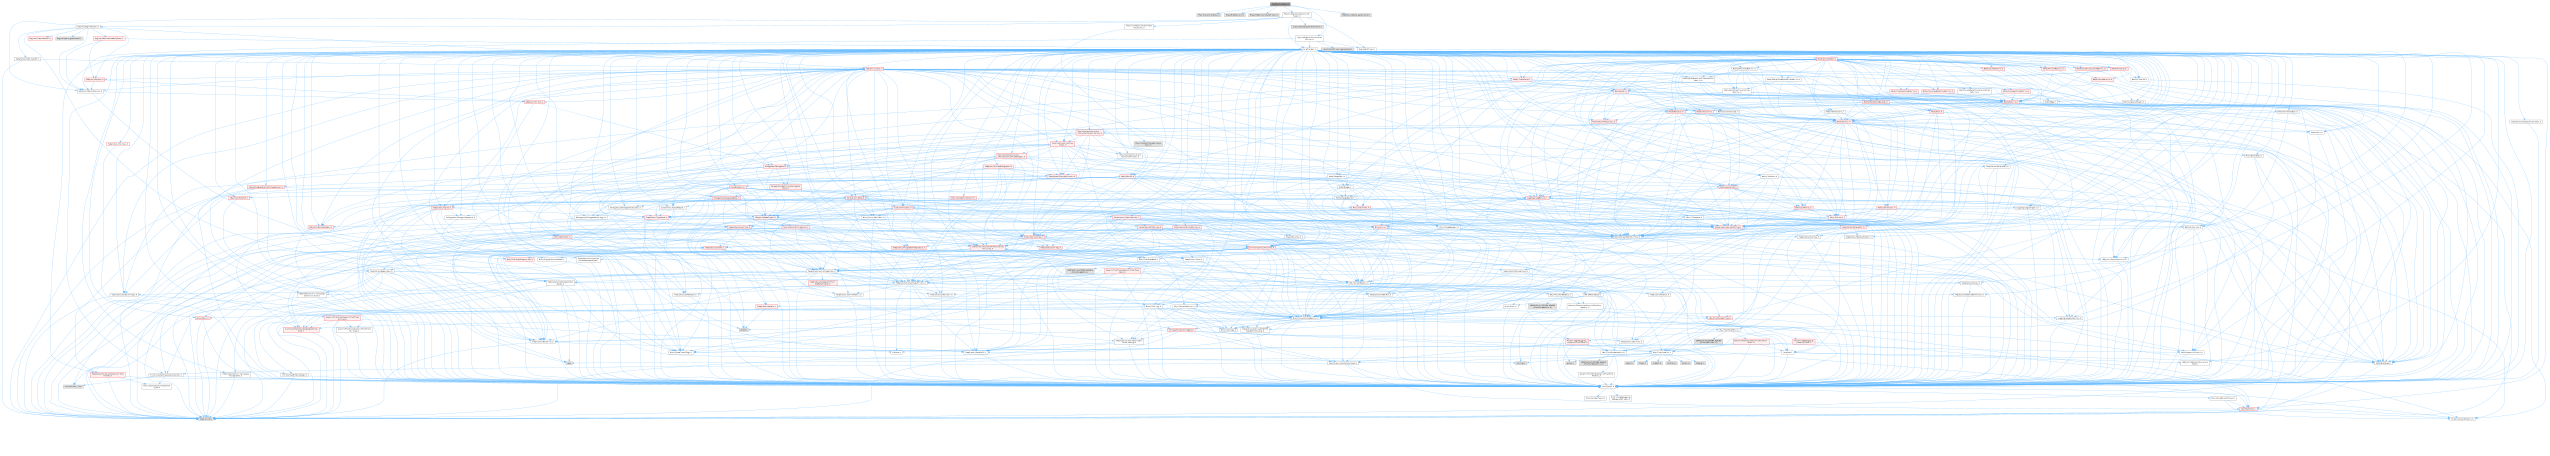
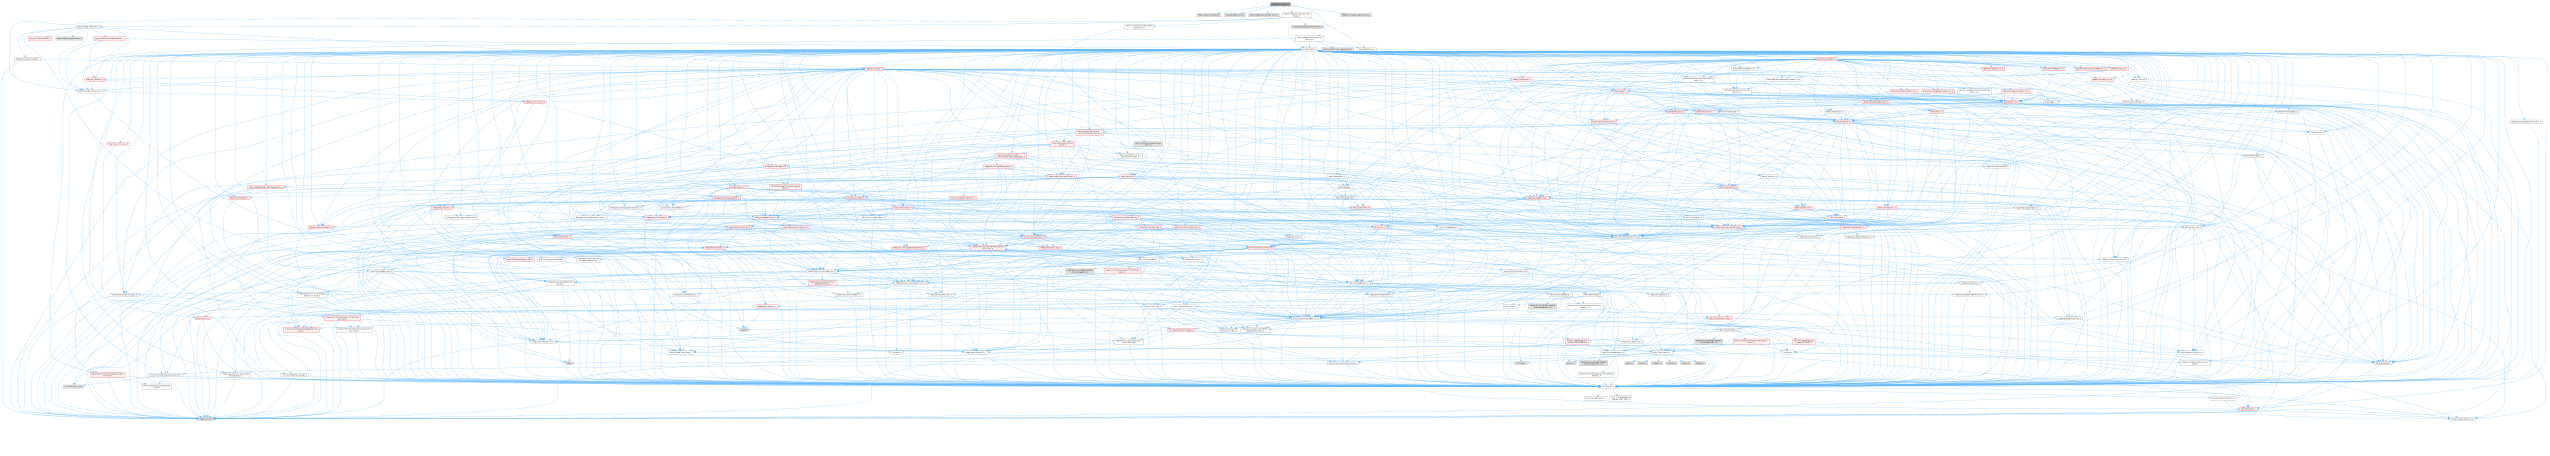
edge "CoreMinimal.h" -> "Misc/OutputDevice.h": now "PhysicsInterfaceDeclares Core.h" -> "Misc/OutputDevice.h"
